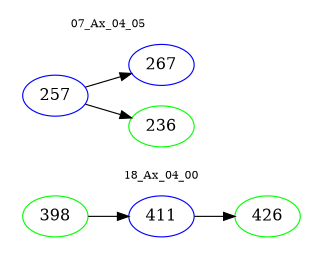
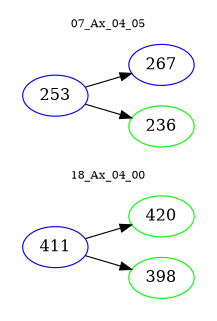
node "257": label "257" -> "253"
edge "398" -> "411": reversed
node "426": label "426" -> "420"
